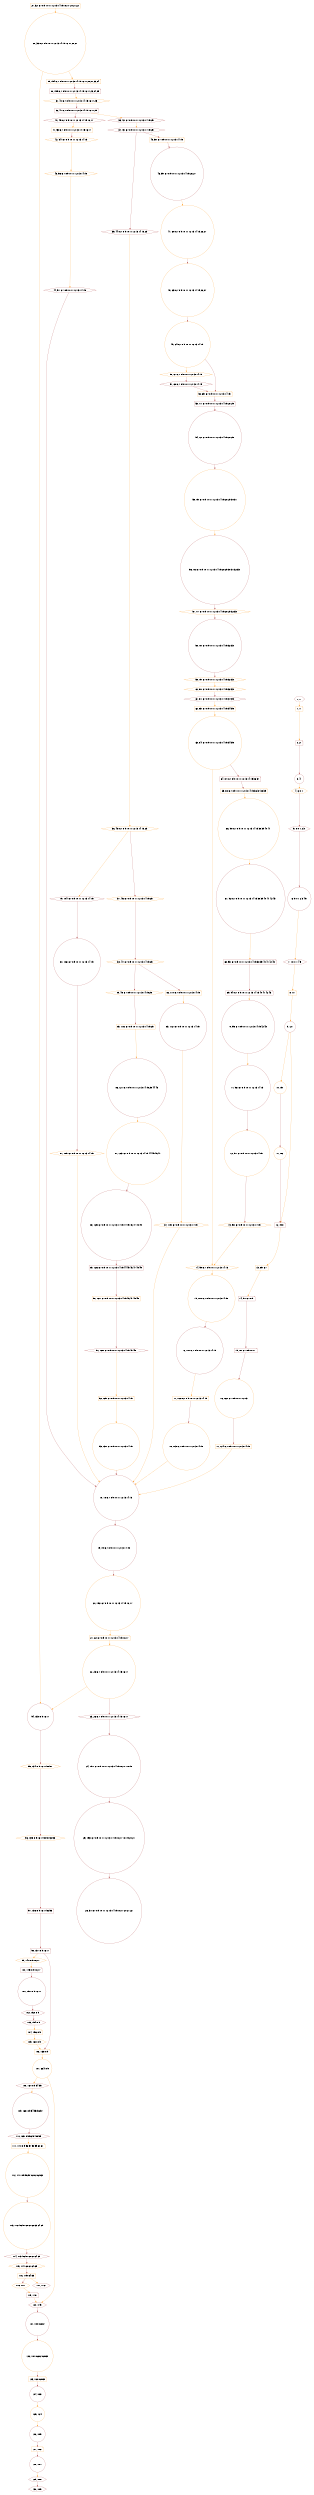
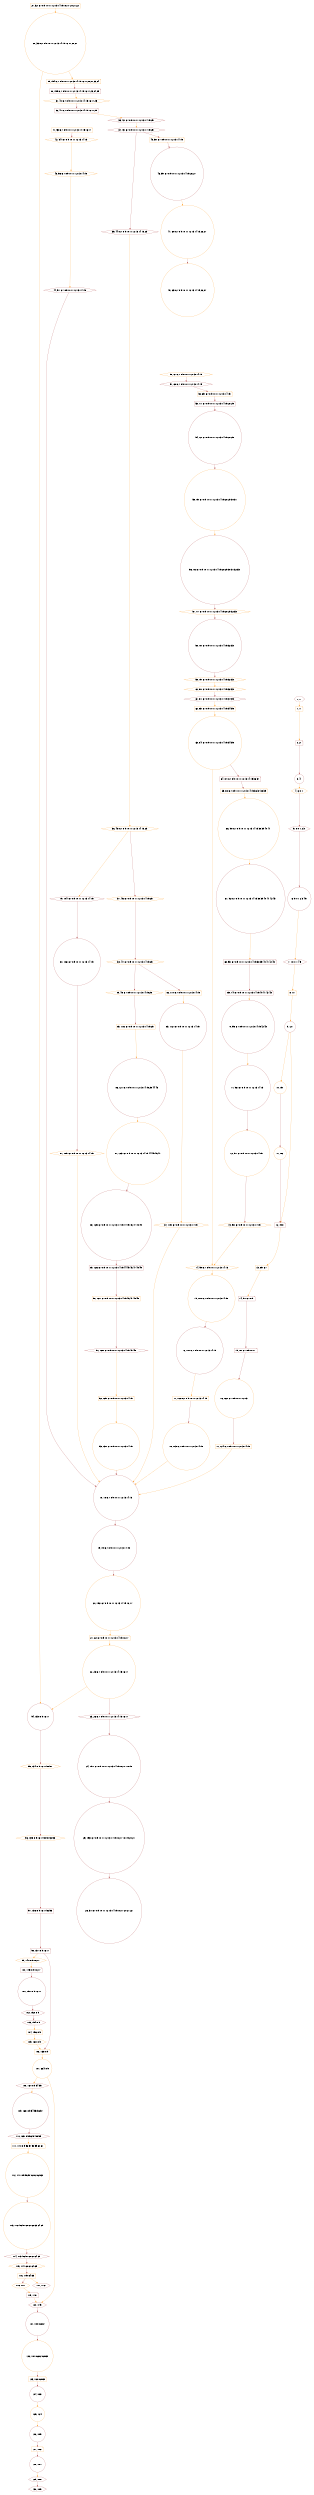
node "40, 49: 6 7 8 9 10 11 12 13 14 15 16 17": removed
node "49, 64: 6 7 8 9 10 11 12 13 14 15": removed
node "69, 94: 6 7 8 9 10 11 12 13 14 15 40 41 42 43": label "69, 94: 6 7 8 9 10 11 12 13 14 15 40 41 42 43" -> "69, 74: 6 7 8 9 10 11 12 13 14 15 40 41 42 43"
